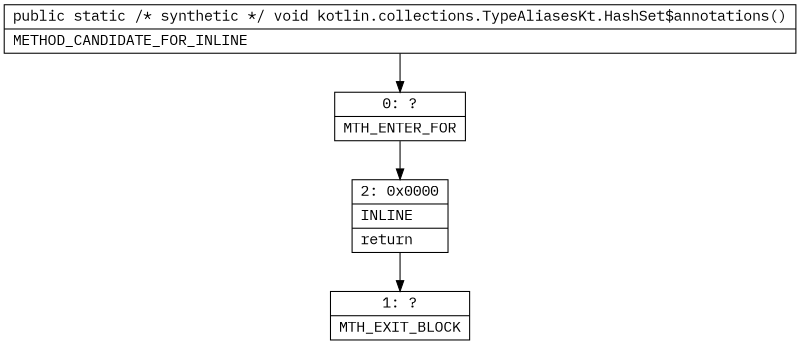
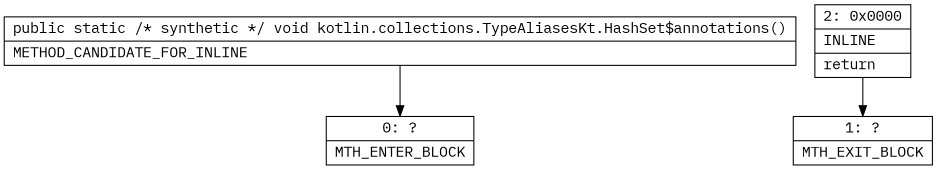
node "0: ?": text "MTH_ENTER_FOR" -> "MTH_ENTER_BLOCK"
edge "0: ?" -> "2: 0x0000": removed
